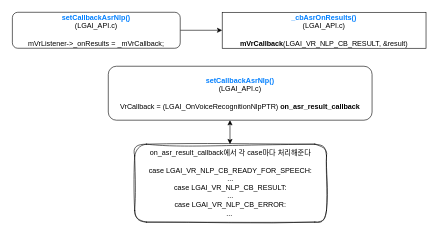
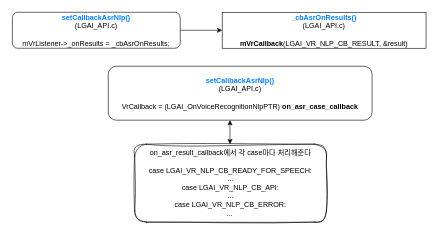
node "setCallbackAsrNlp() (LGAI_API.c) mVrListener->_onResults = _mVrCallback;": label "setCallbackAsrNlp() (LGAI_API.c) mVrListener->_onResults = _mVrCallback;" -> "setCallbackAsrNlp() (LGAI_API.c) mVrListener->_onResults = _cbAsrOnResults;"
node "setCallbackAsrNlp() (LGAI_API.c) VrCallback = (LGAI_OnVoiceRecognitionNlpPTR) on_asr_result_callback": label "setCallbackAsrNlp() (LGAI_API.c) VrCallback = (LGAI_OnVoiceRecognitionNlpPTR) on_asr_result_callback" -> "setCallbackAsrNlp() (LGAI_API.c) VrCallback = (LGAI_OnVoiceRecognitionNlpPTR) on_asr_case_callback"
node "on_asr_result_callback에서 각 case마다 처리해준다 case LGAI_VR_NLP_CB_READY_FOR_SPEECH: ... case LGAI_VR_NLP_CB_RESULT: ... case LGAI_VR_NLP_CB_ERROR: ...": label "on_asr_result_callback에서 각 case마다 처리해준다 case LGAI_VR_NLP_CB_READY_FOR_SPEECH: ... case LGAI_VR_NLP_CB_RESULT: ... case LGAI_VR_NLP_CB_ERROR: ..." -> "on_asr_result_callback에서 각 case마다 처리해준다 case LGAI_VR_NLP_CB_READY_FOR_SPEECH: ... case LGAI_VR_NLP_CB_API: ... case LGAI_VR_NLP_CB_ERROR: ..."
